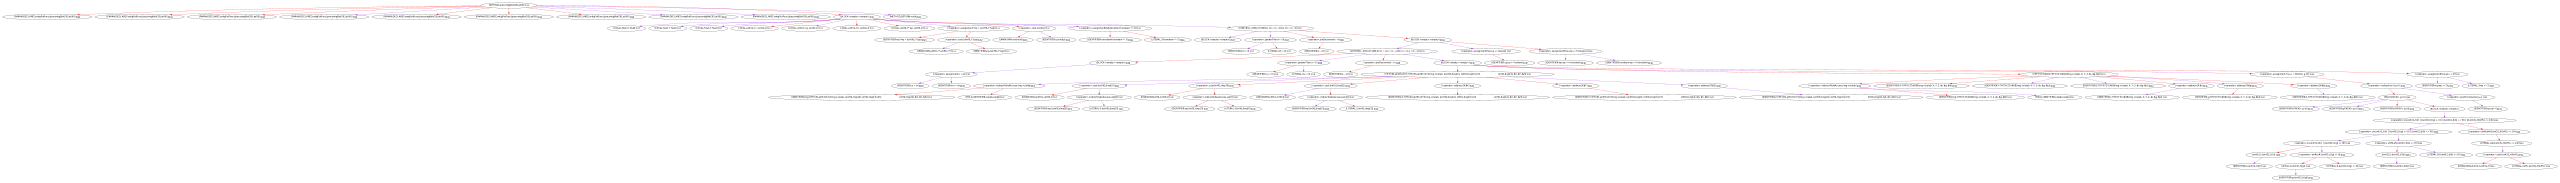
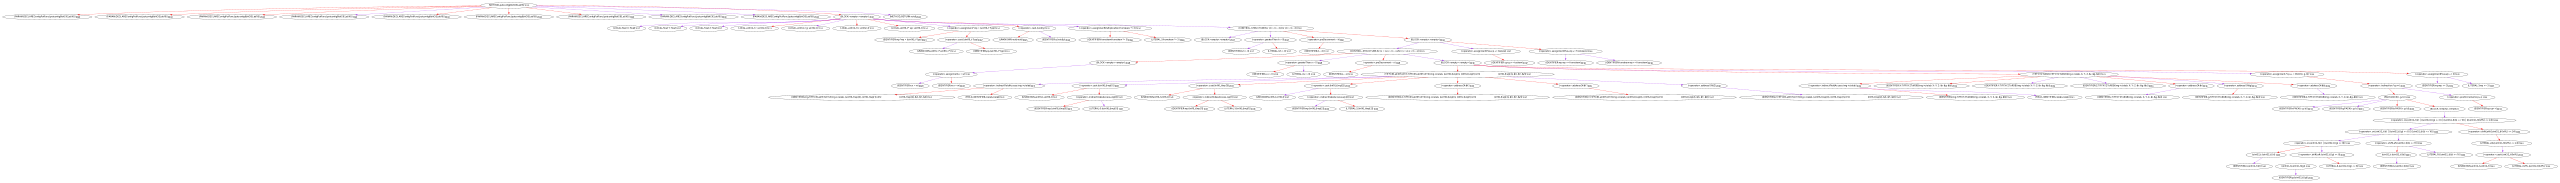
edge "(<operator>.postIncrement,cp++)" -> "(IDENTIFIER,cp,cp++)": color purple -> red
edge "(<operator>.shiftLeft,(uint32_t)(g) << 8)" -> "(uint32_t,(uint32_t)(g))": removed
